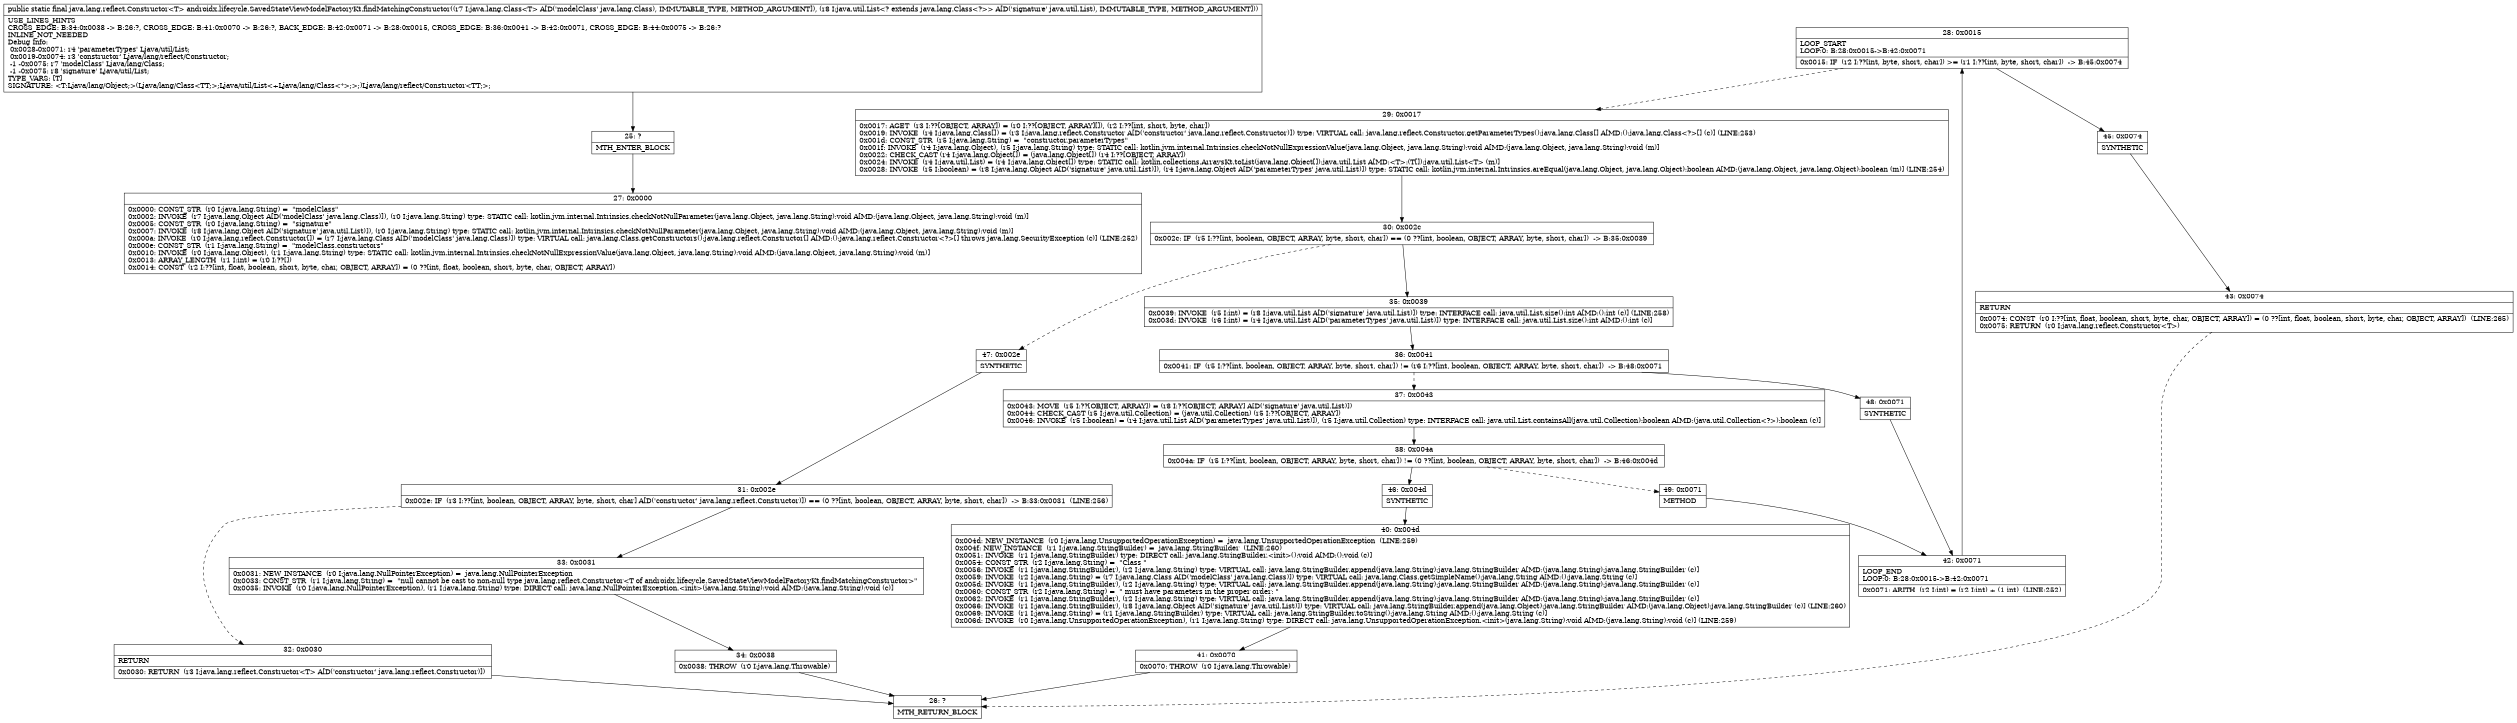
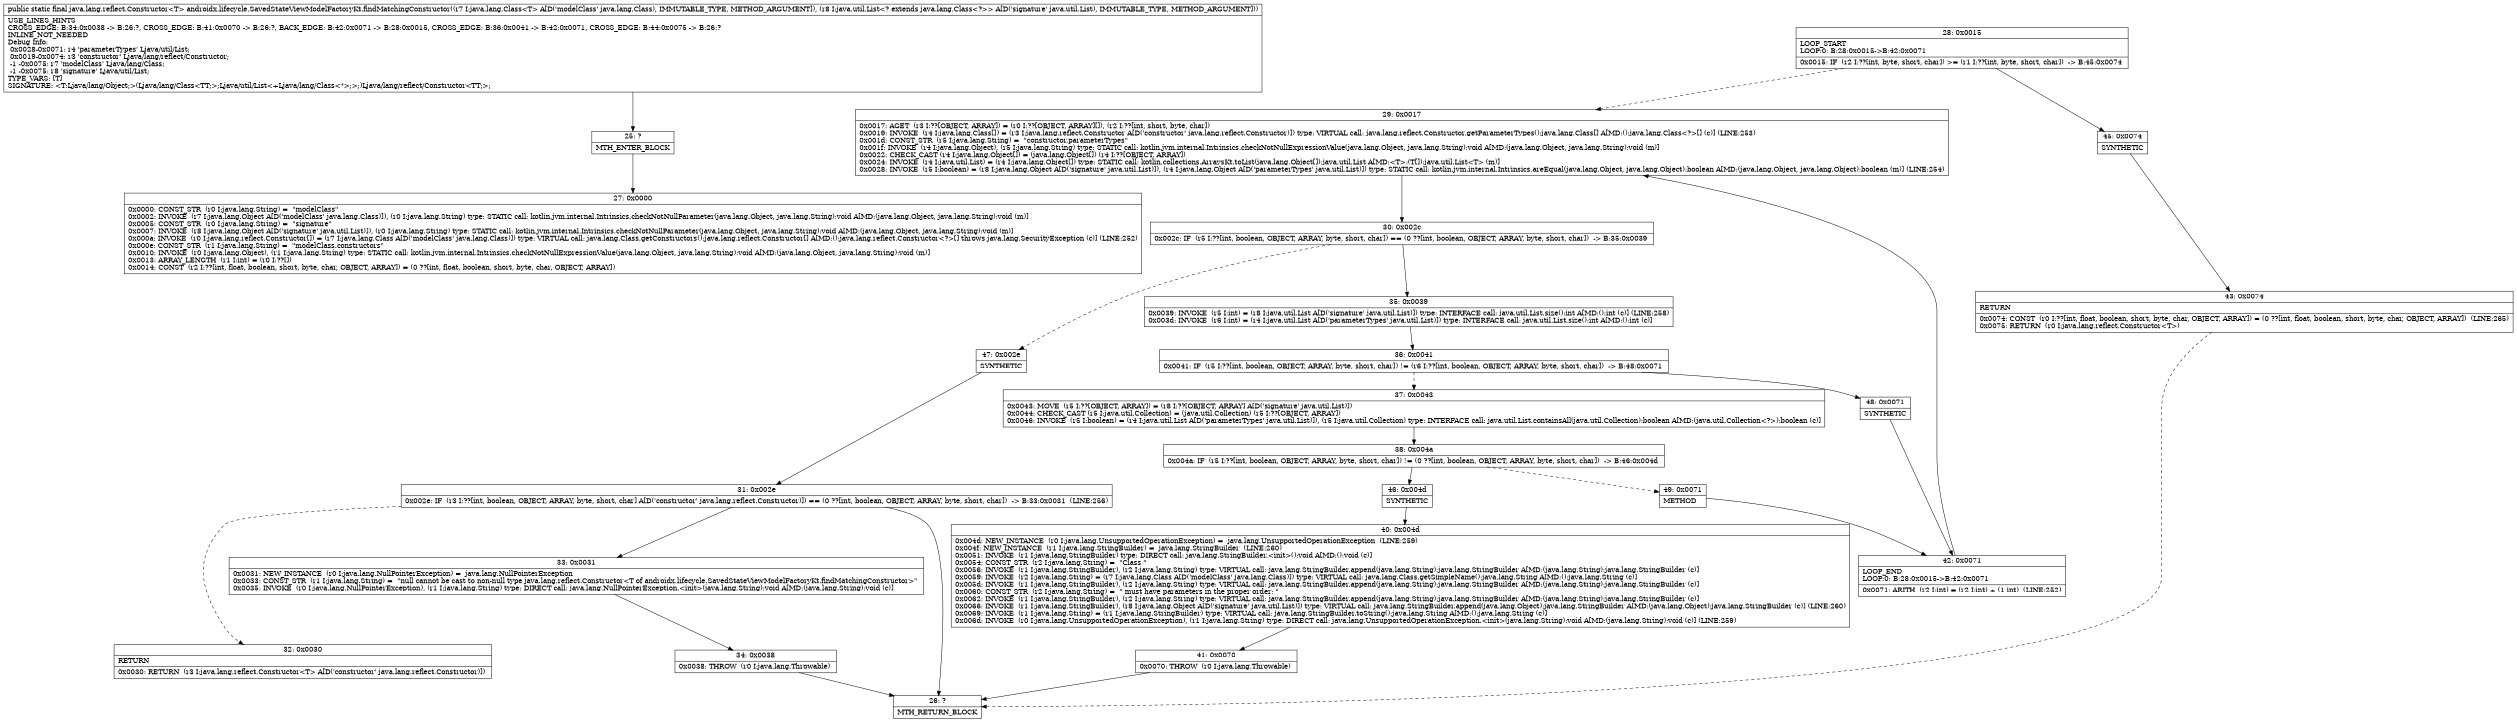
edge "42: 0x0071" -> "28: 0x0015": now "42: 0x0071" -> "29: 0x0017"
edge "32: 0x0030" -> "26: ?": now "31: 0x002e" -> "26: ?"
